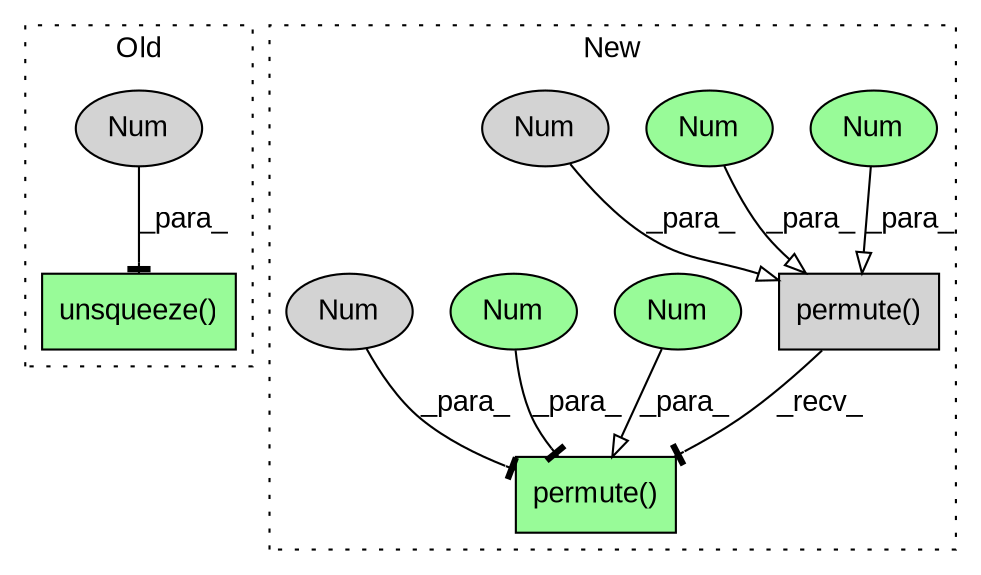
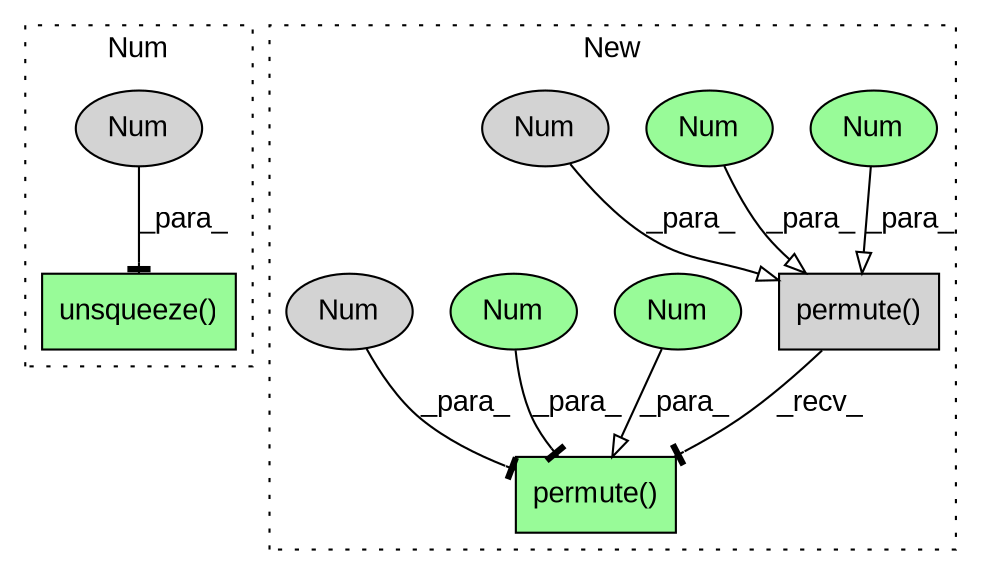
cluster "Old": label "Old" -> "Num"
